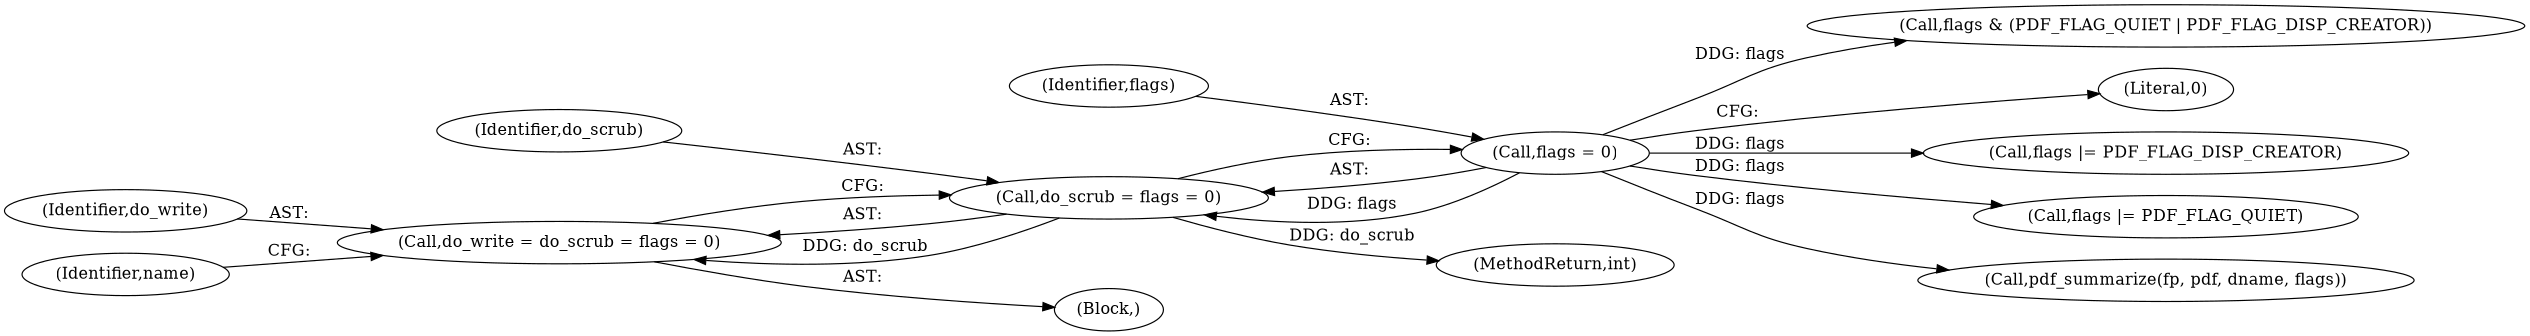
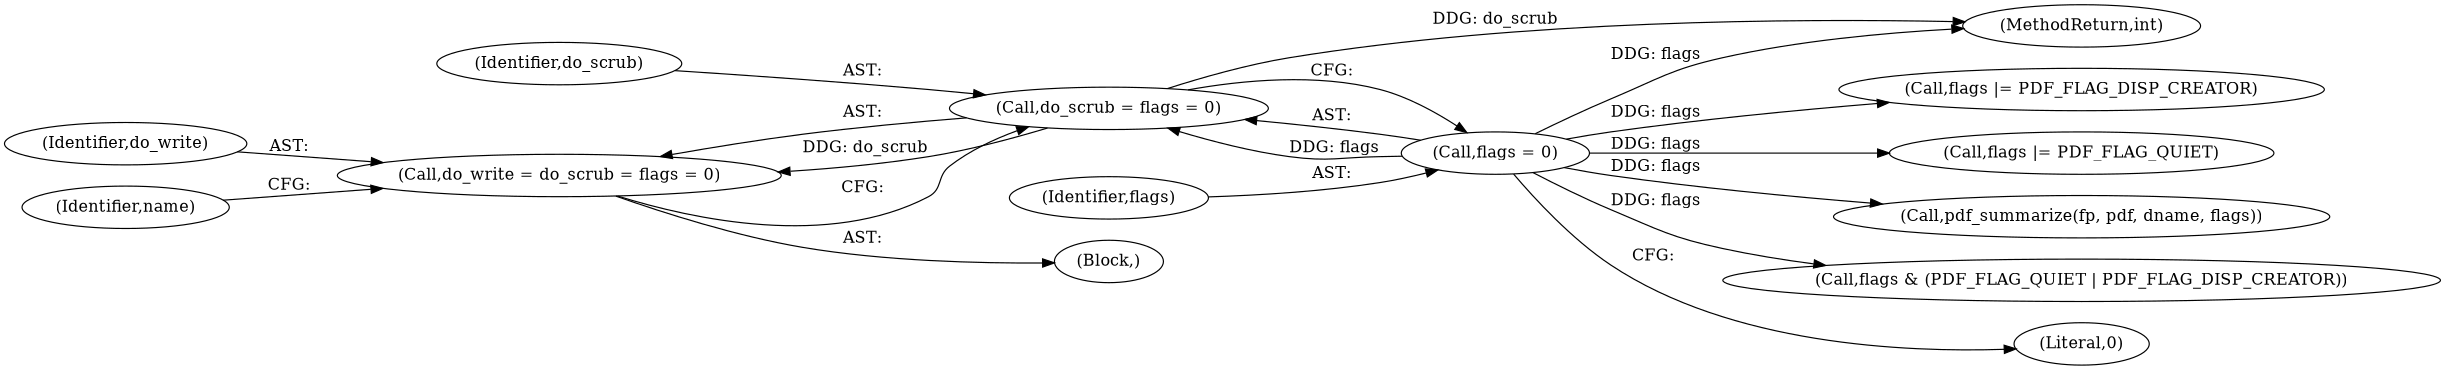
edge "(Call,flags = 0)" -> "(MethodReturn,int)": added, label "DDG: flags"
